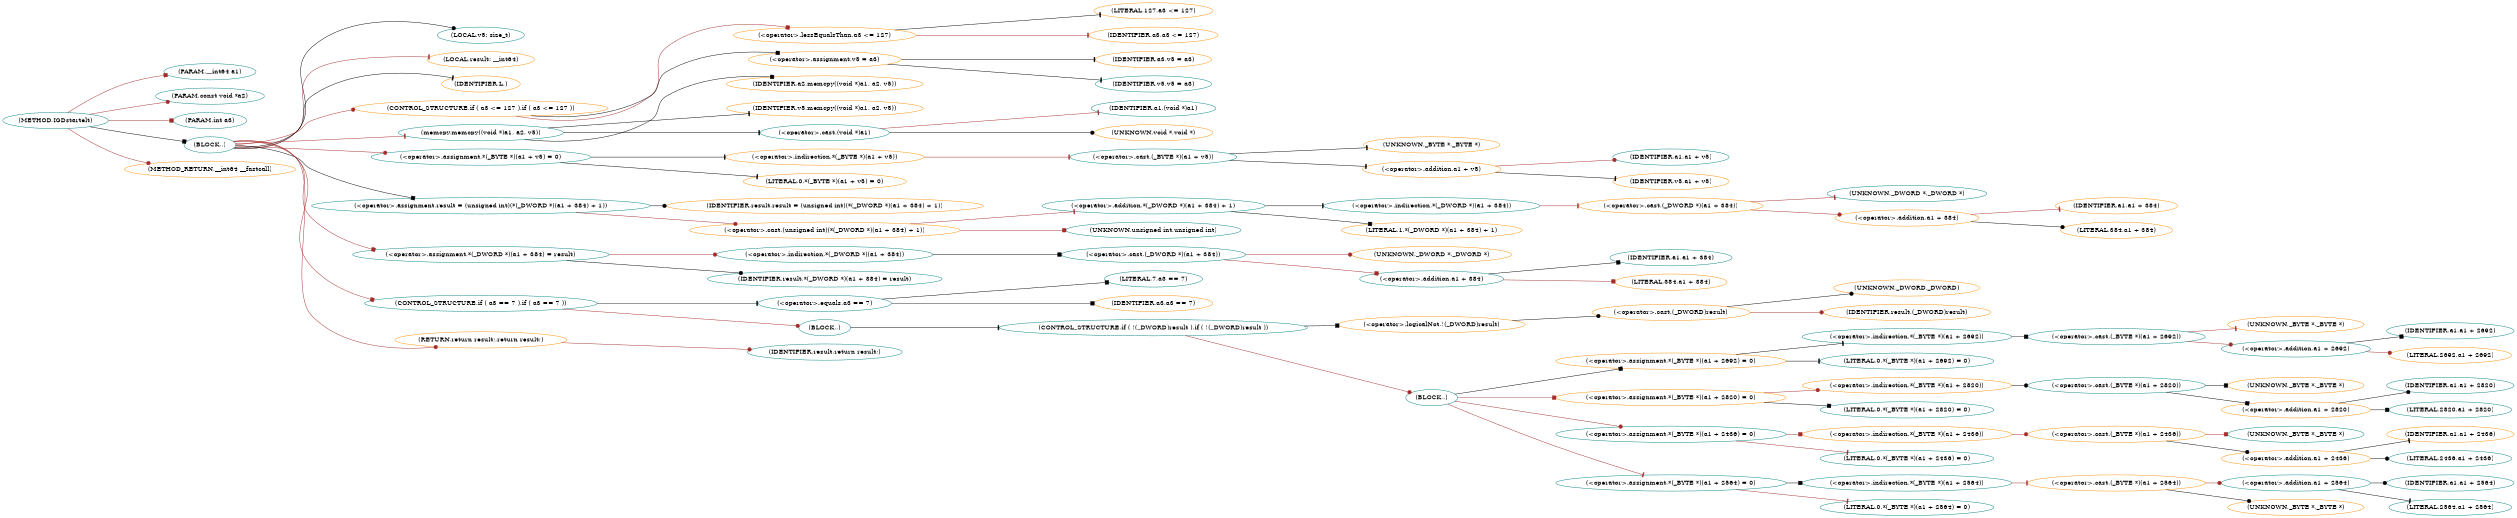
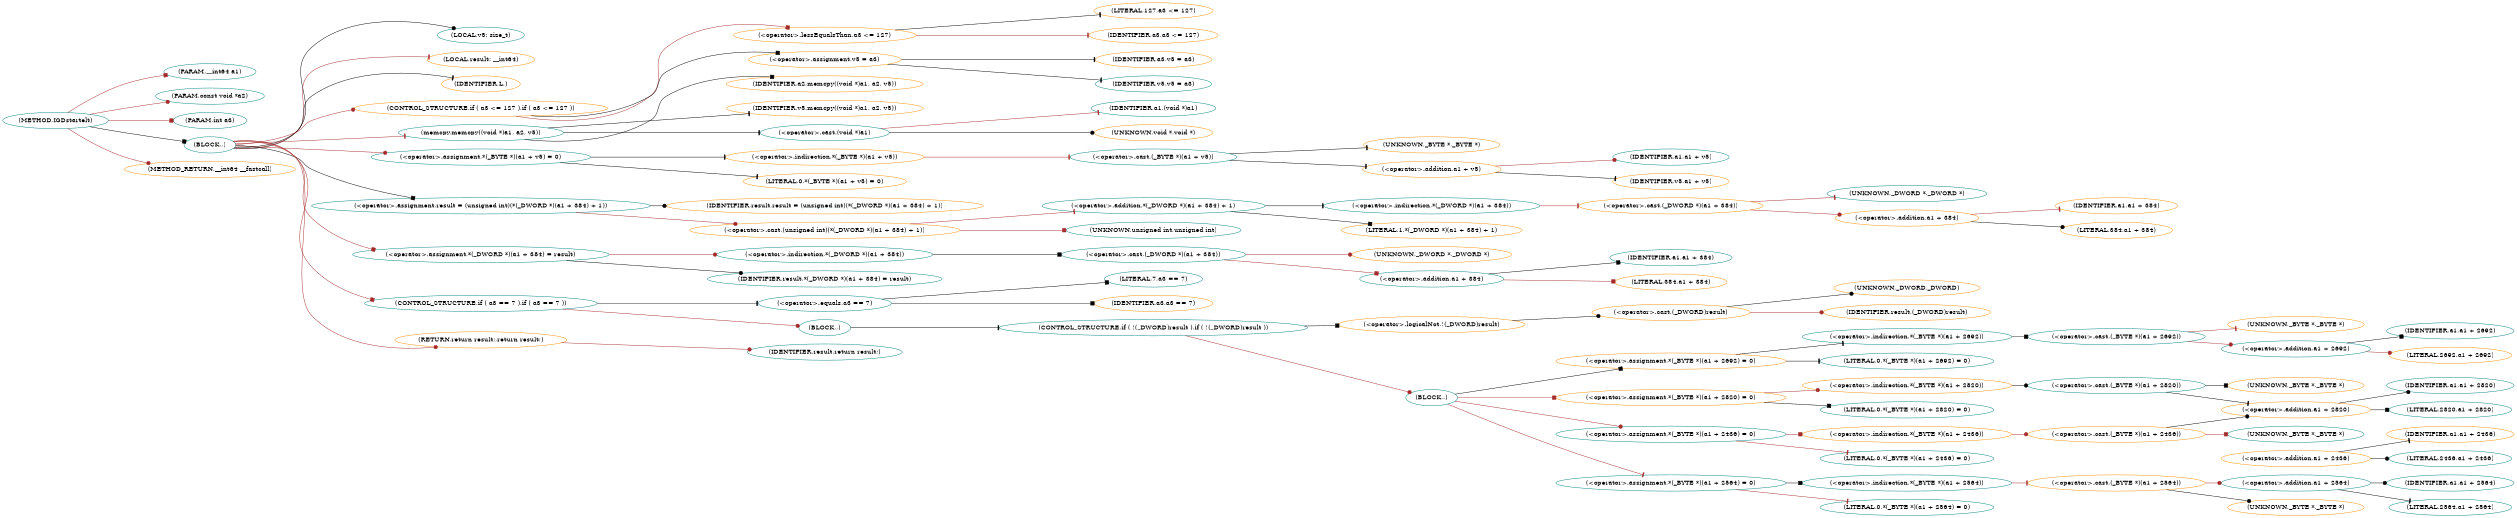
edge "(<operator>.cast,(_BYTE *)(a1 + 2820))" -> "(<operator>.addition,a1 + 2820)": arrowhead box -> tee
edge "(<operator>.cast,(_BYTE *)(a1 + 2436))" -> "(<operator>.addition,a1 + 2436)": now "(<operator>.cast,(_BYTE *)(a1 + 2436))" -> "(<operator>.addition,a1 + 2820)"
